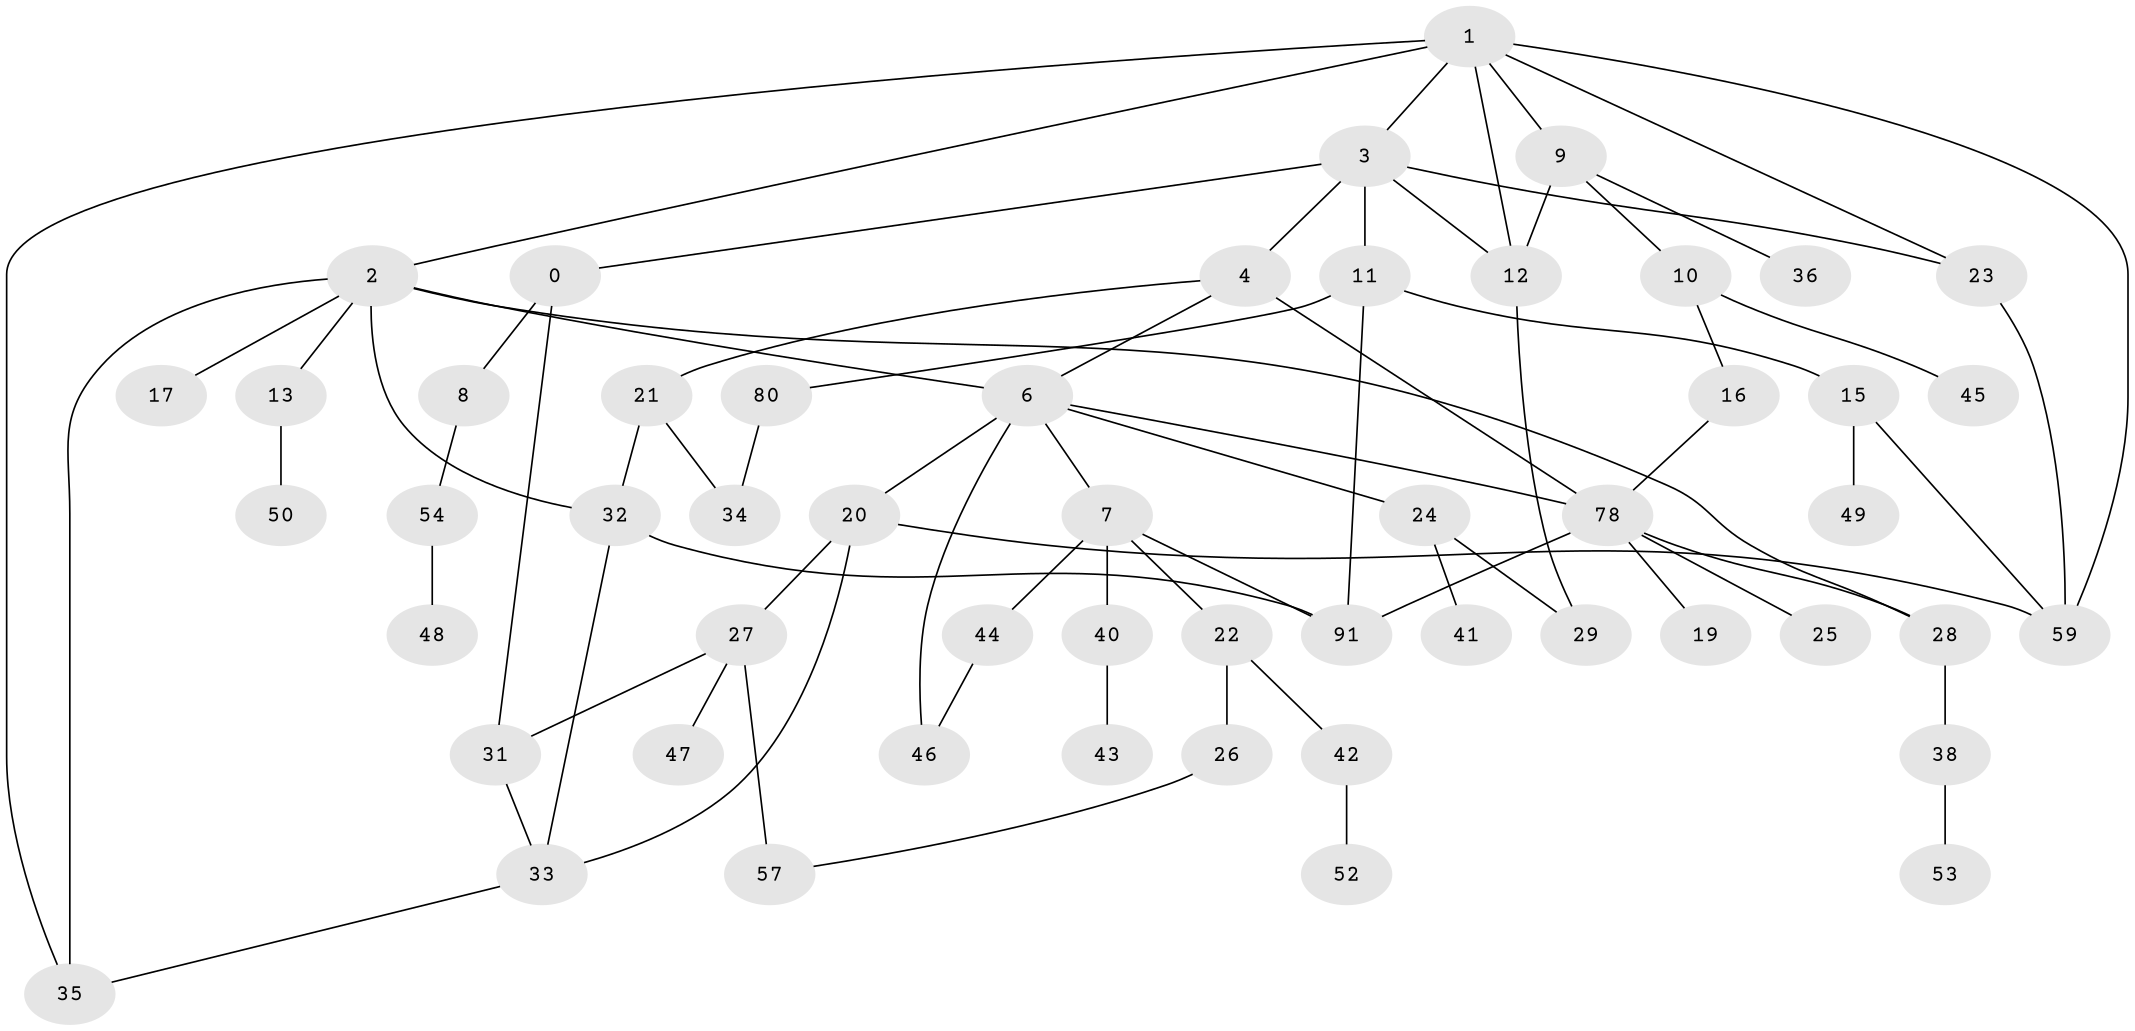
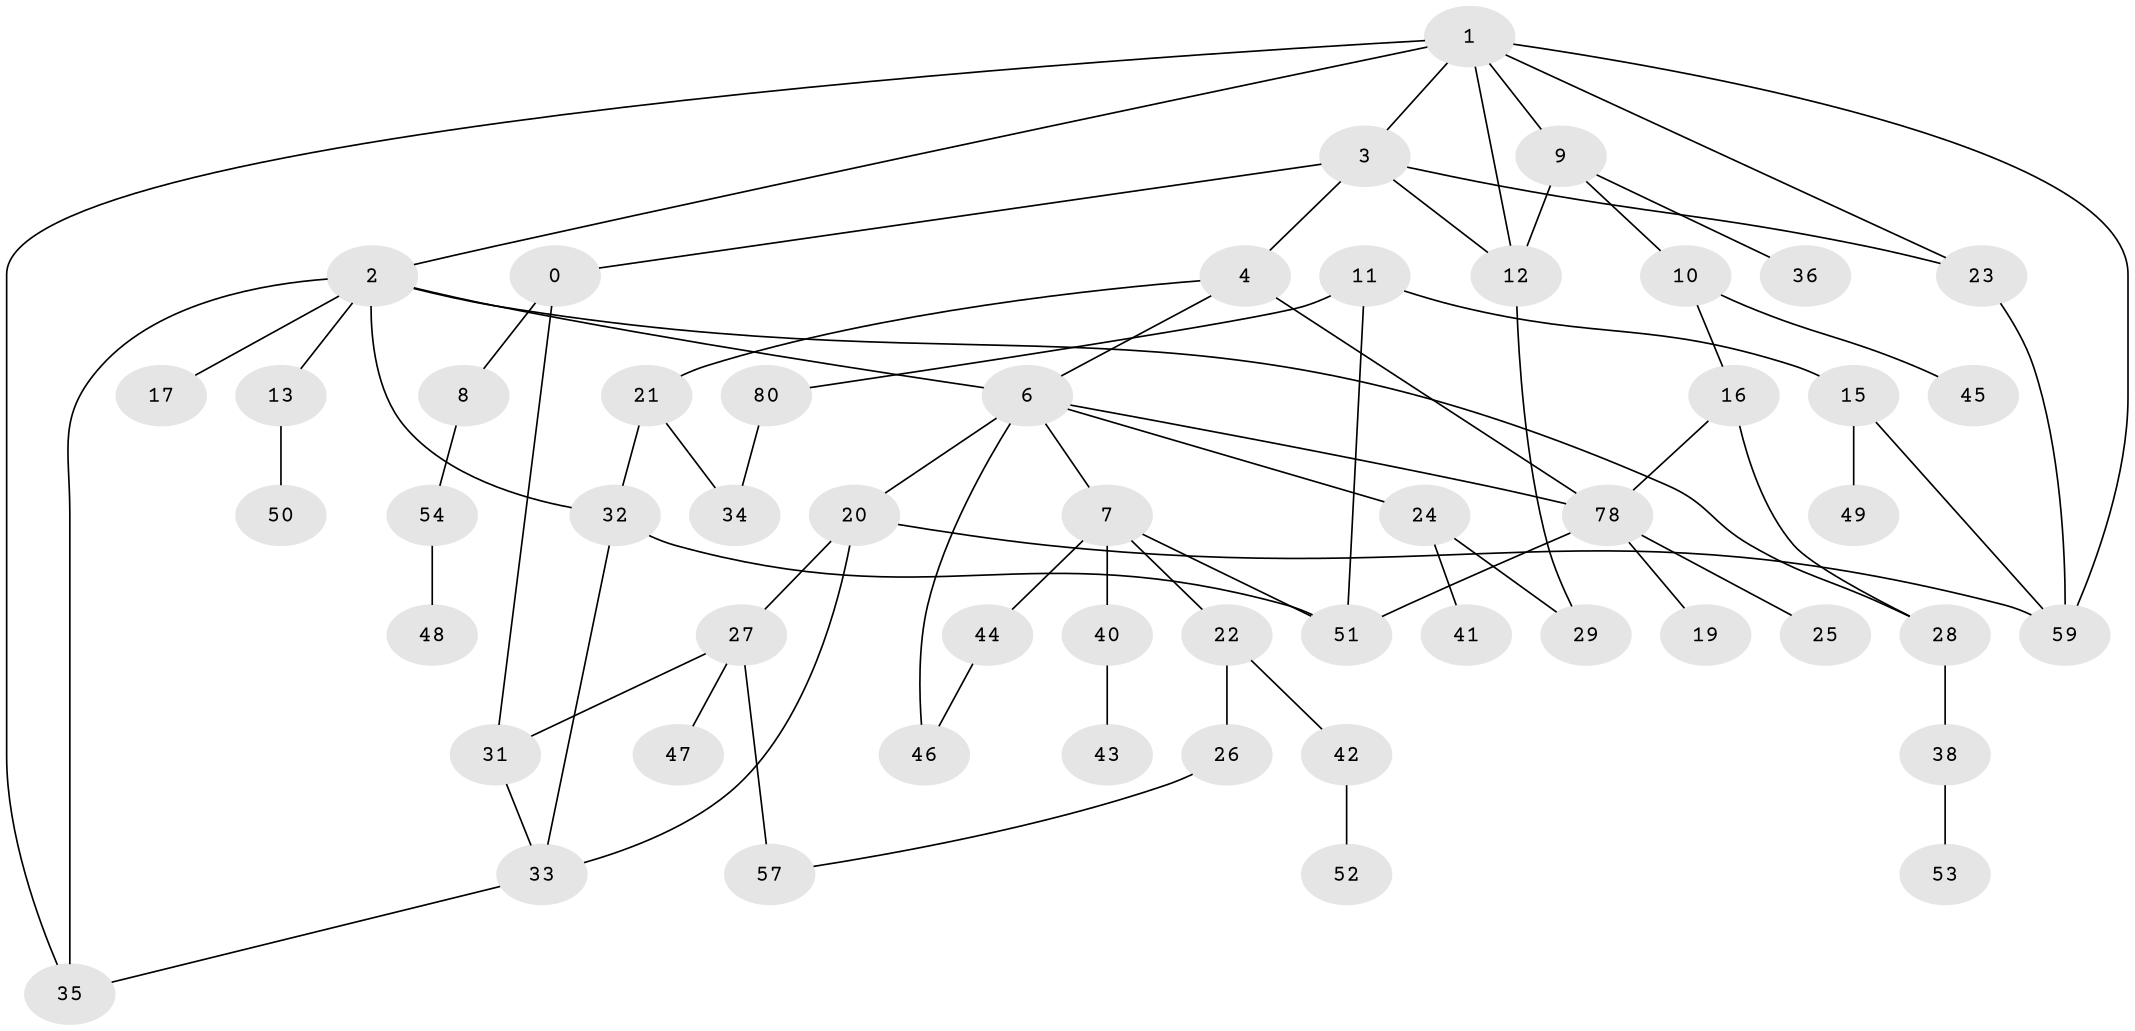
edge "3" -- "11": removed
edge "78" -- "28": now "16" -- "28"
node "91": label "91" -> "51"
